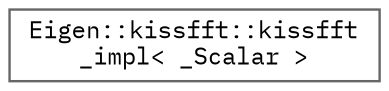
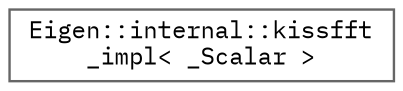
node "Eigen::kissfft::kissfft _impl< _Scalar >": label "Eigen::kissfft::kissfft _impl< _Scalar >" -> "Eigen::internal::kissfft _impl< _Scalar >"
